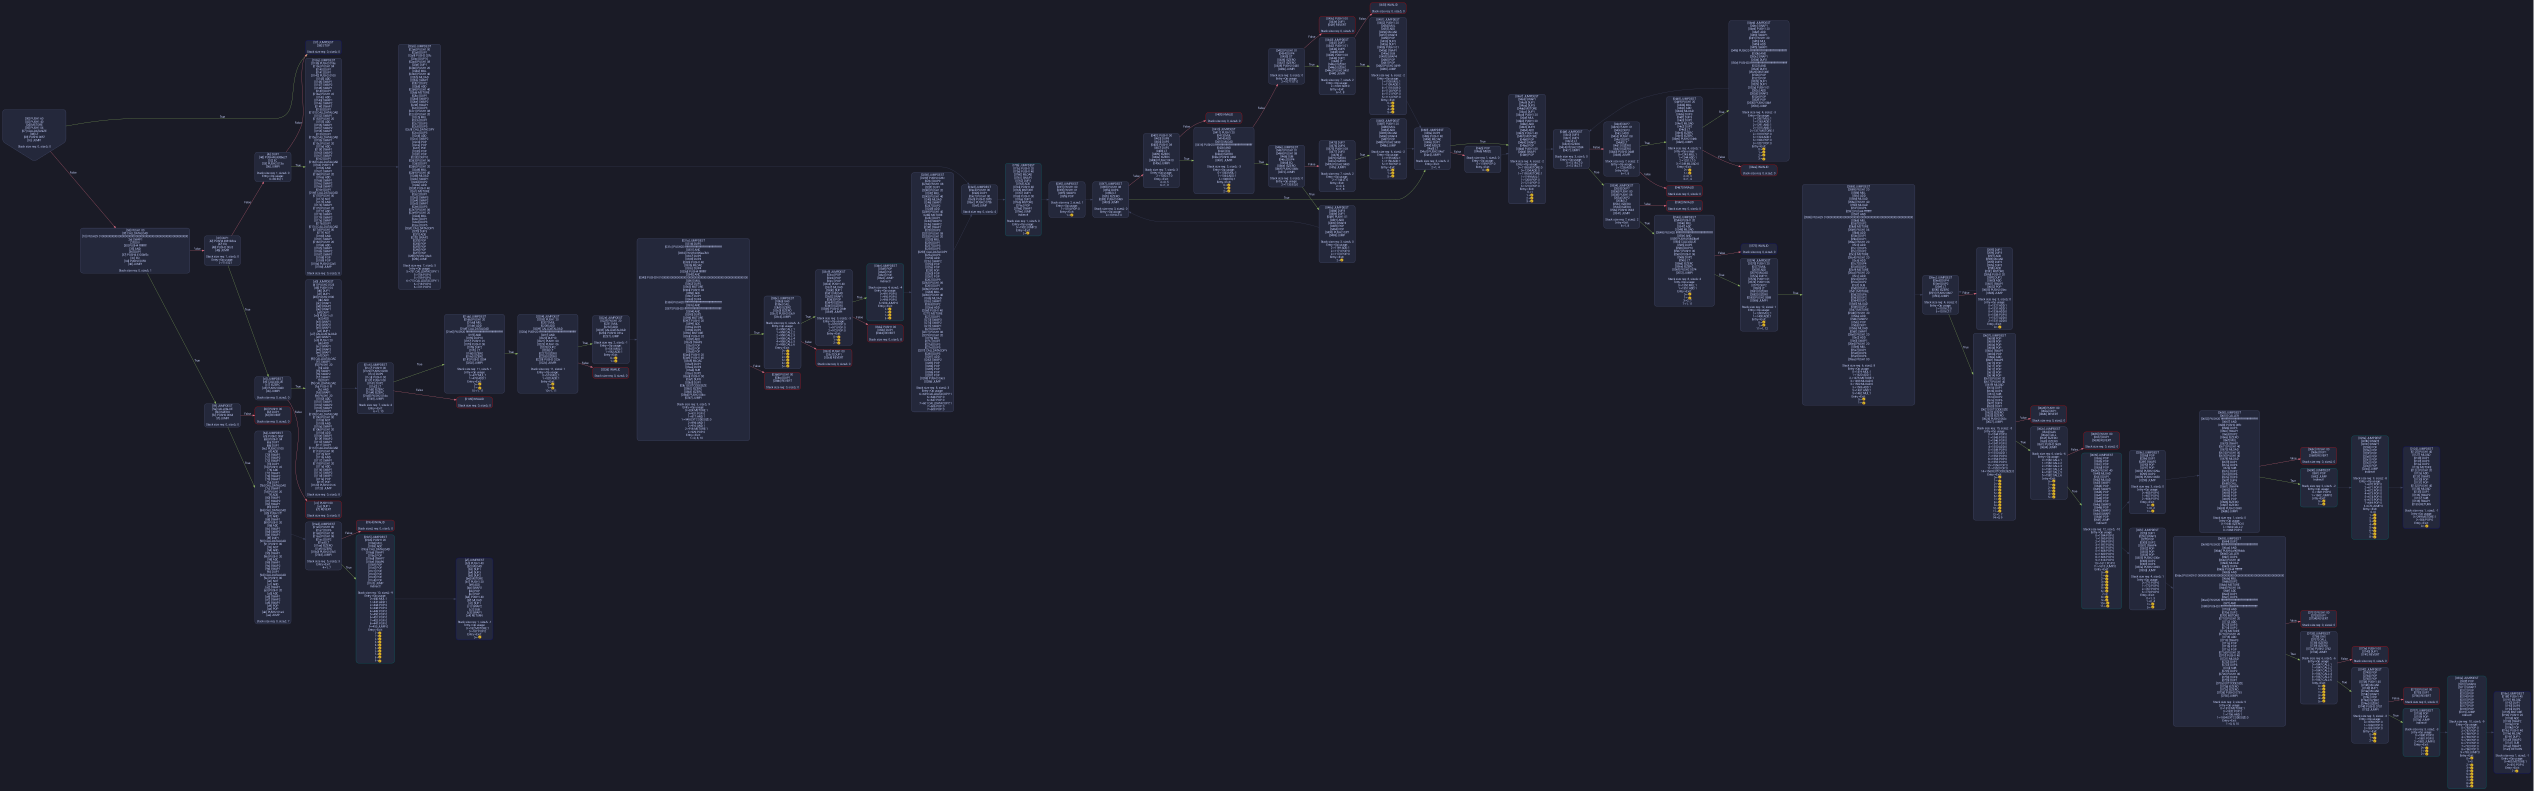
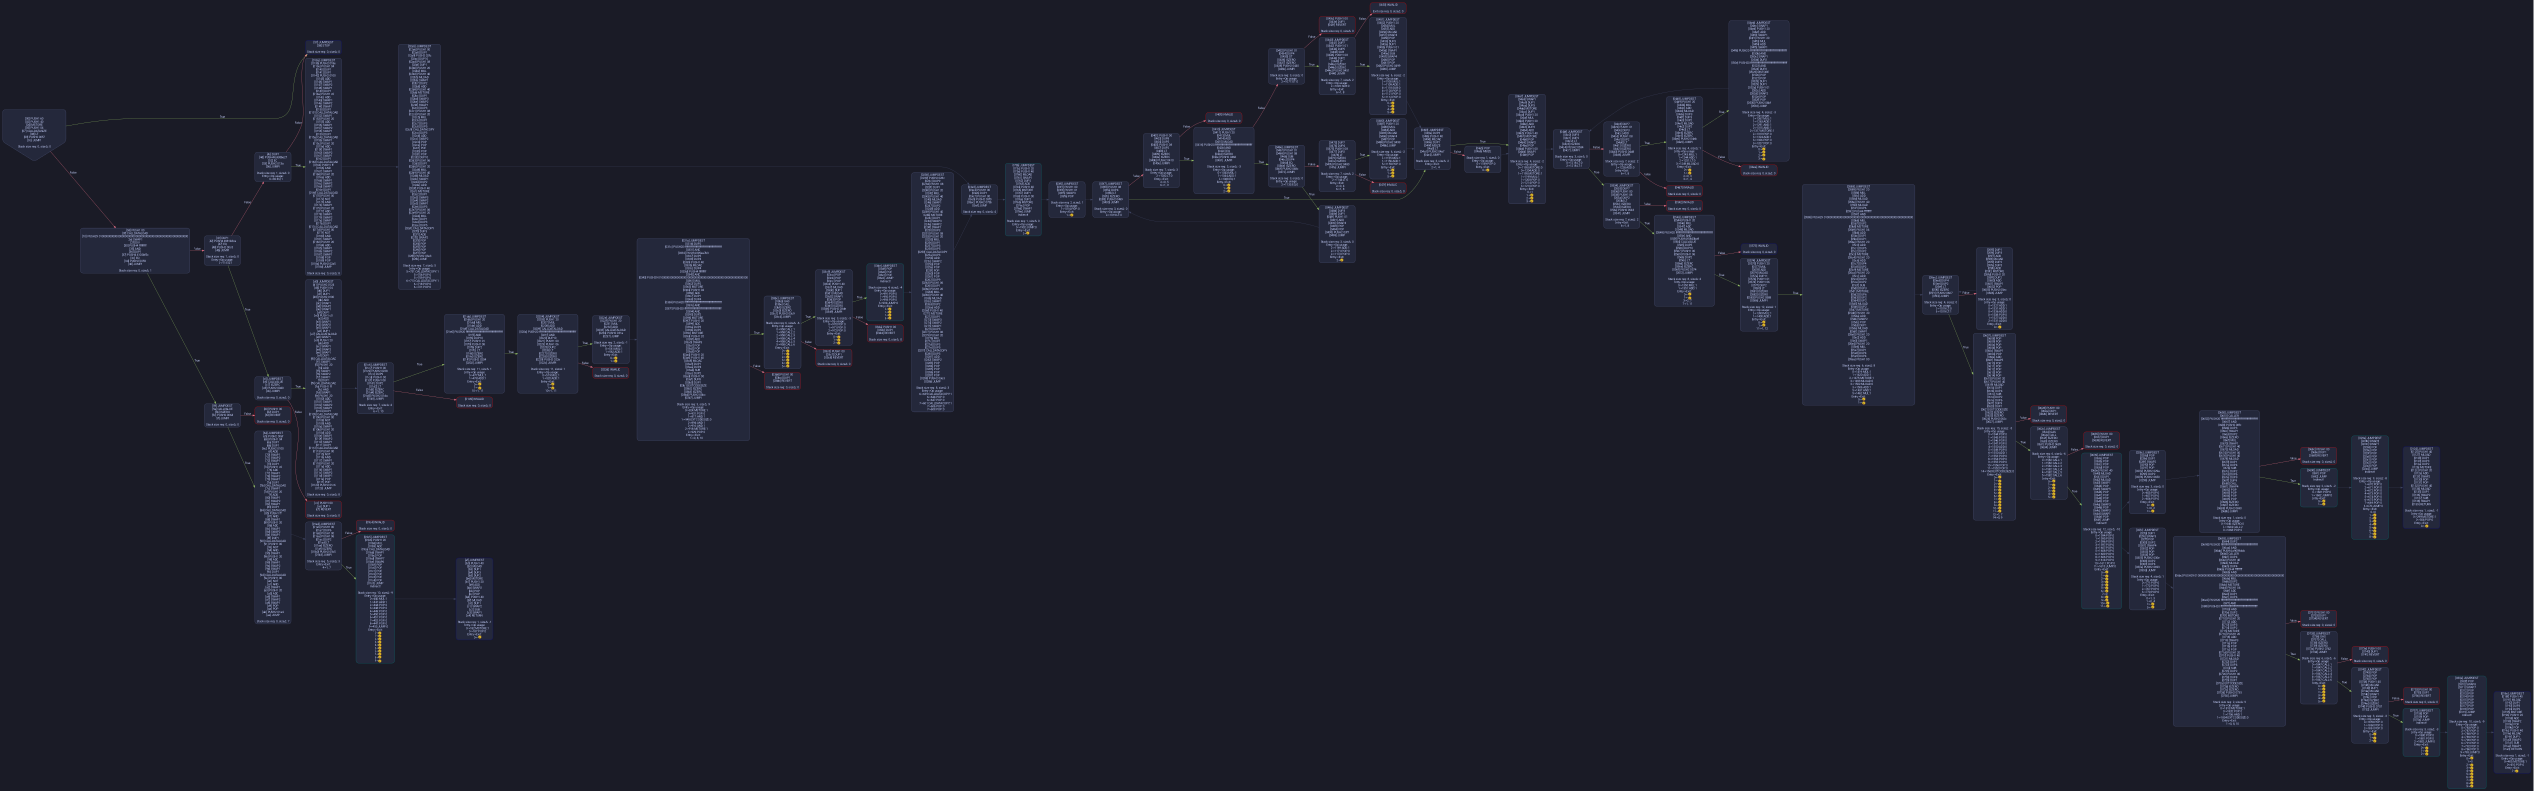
node "[0450] INVALID Stack size req: 0, sizeΔ: 0": label "[0450] INVALID Stack size req: 0, sizeΔ: 0" -> "[0450] INVALID Exit size req: 0, sizeΔ: 0"
node "[047f] INVALID Stack size req: 0, sizeΔ: 0": added
node "[01b4] INVALID Stack sizeΔ req: 0, sizeΔ: 0": label "[01b4] INVALID Stack sizeΔ req: 0, sizeΔ: 0" -> "[01b4] INVALID Stack size req: 0, sizeΔ: 0"
